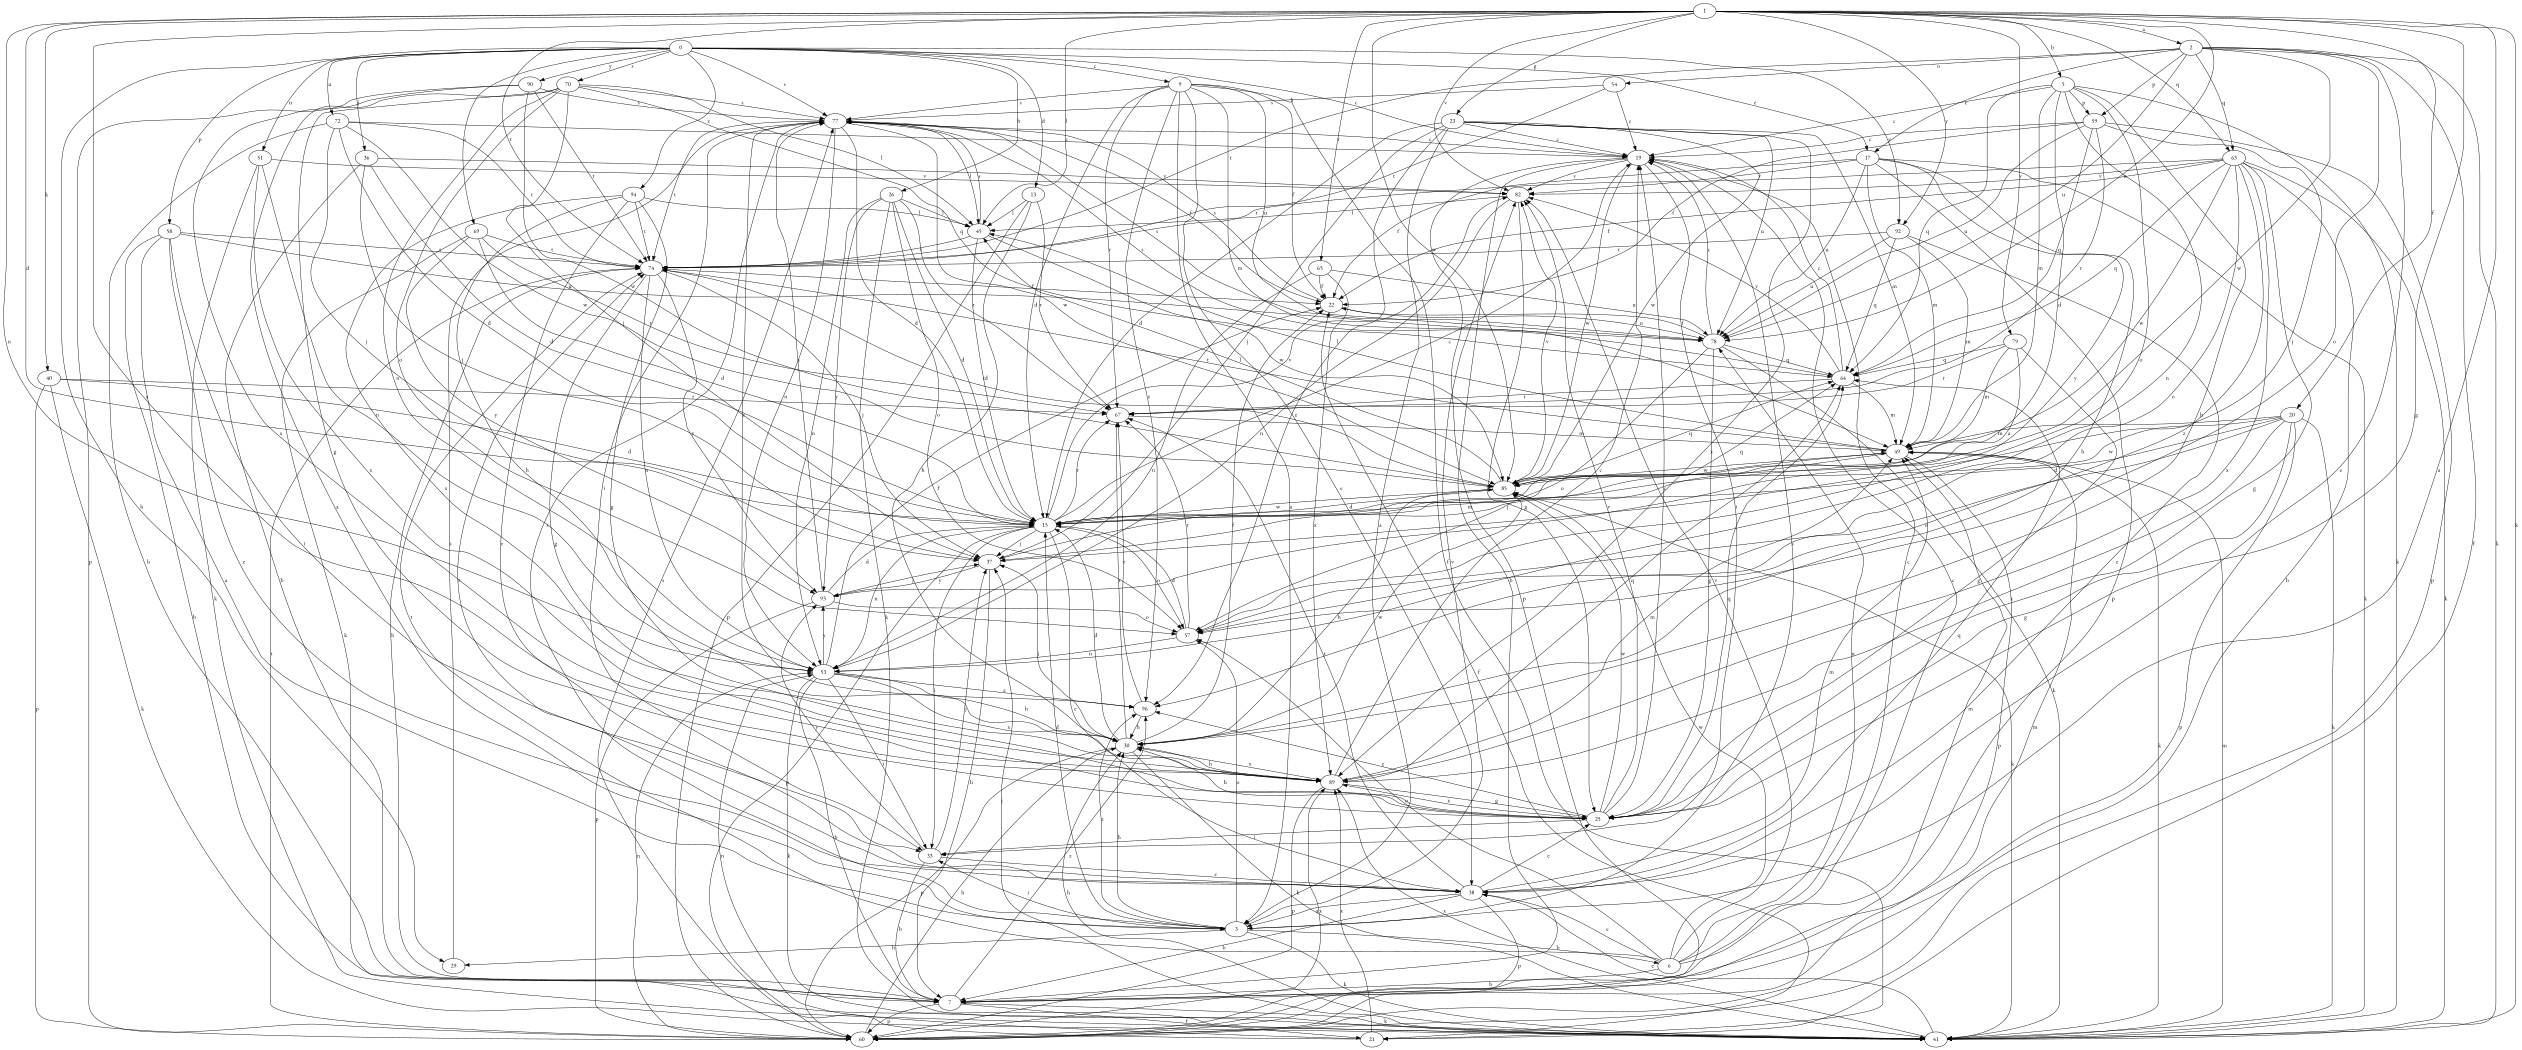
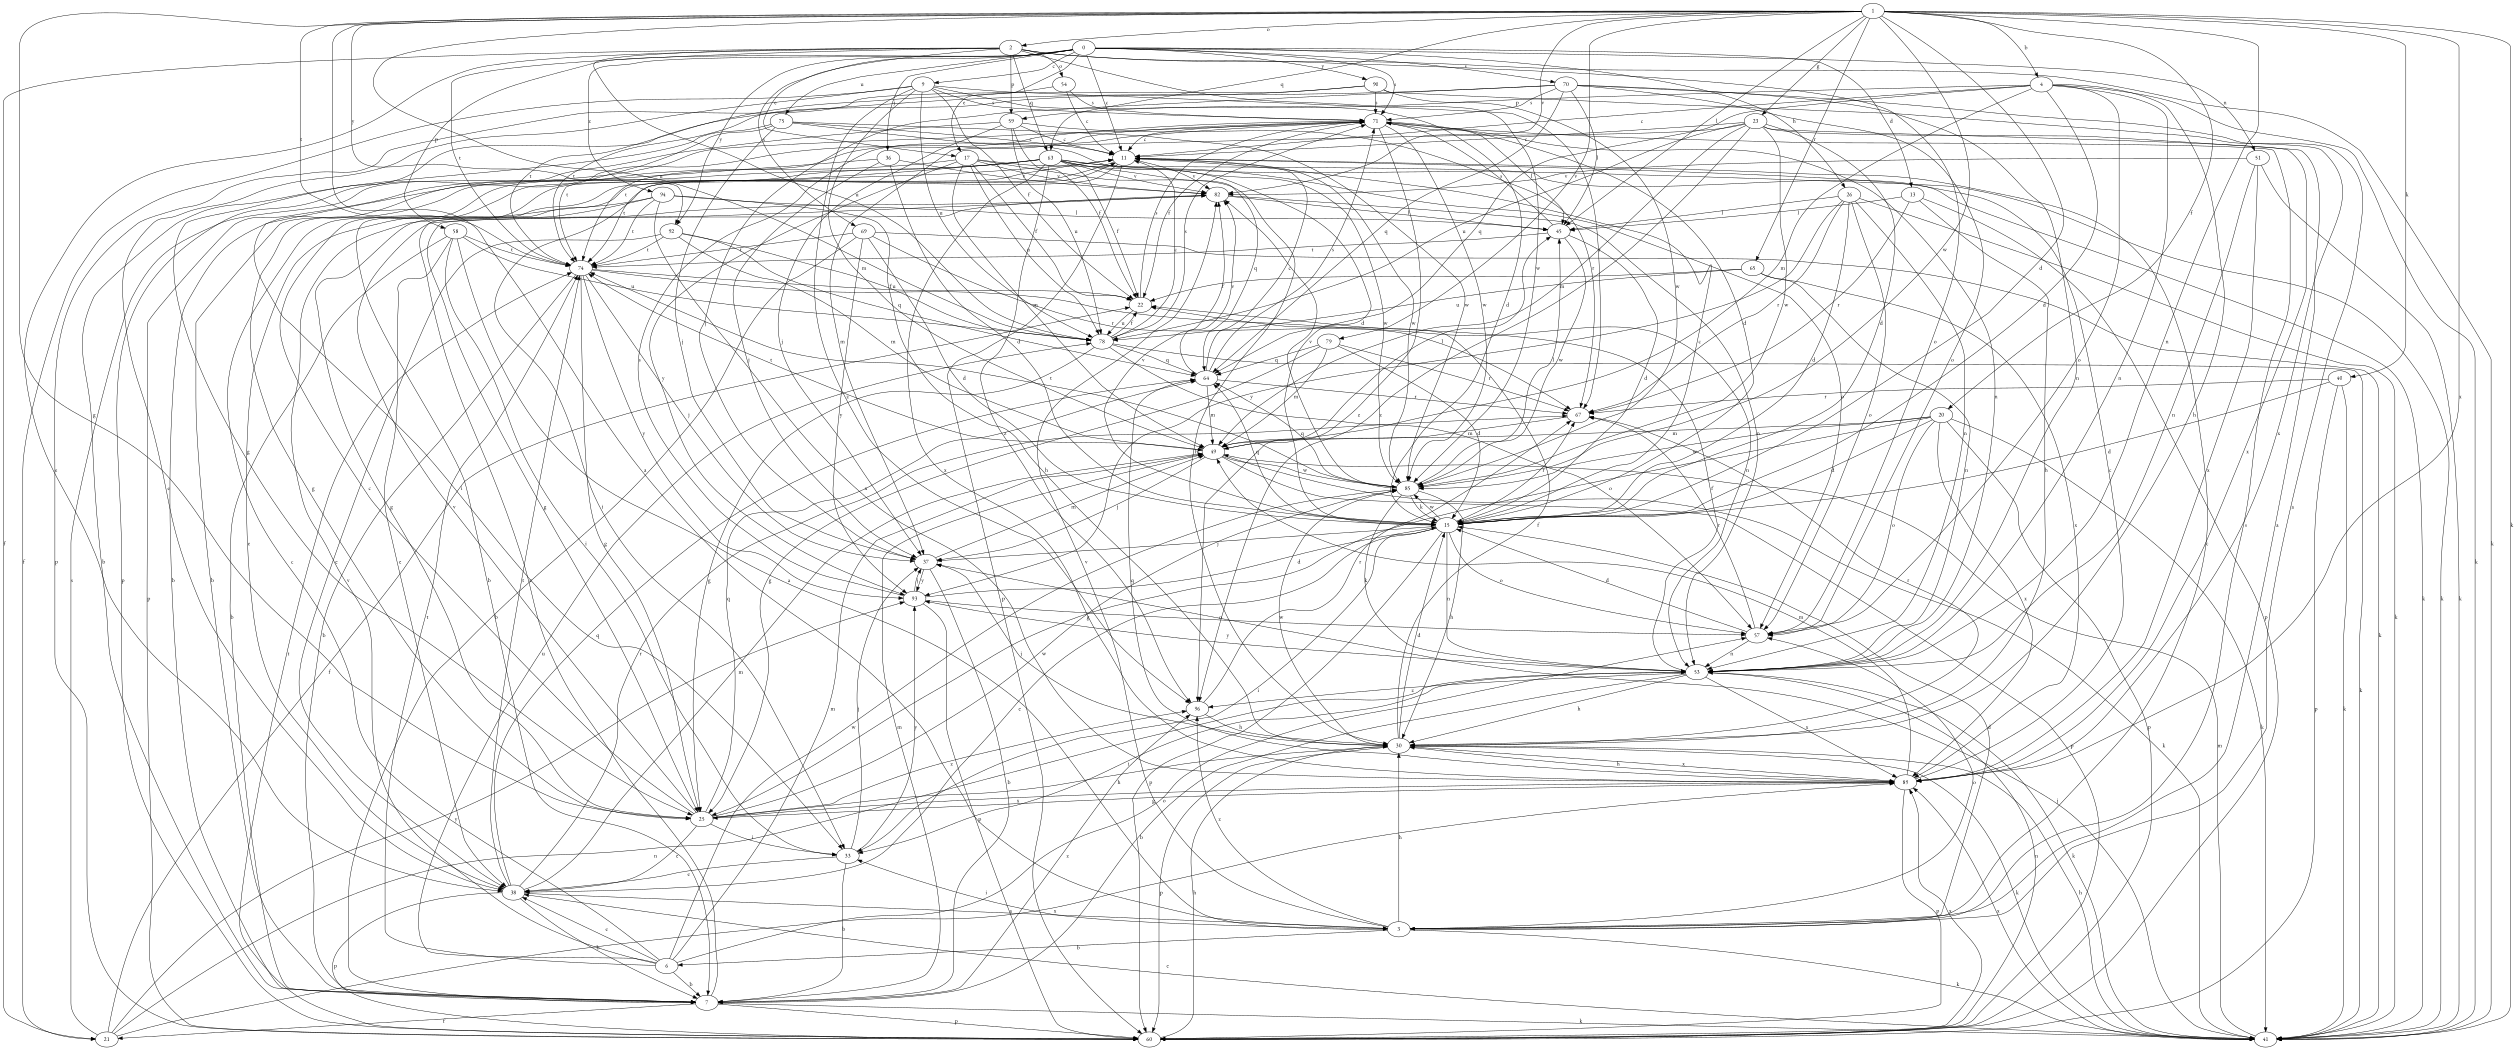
edge "1" -> "2": label "a" -> "o"
node "5": label "5" -> "4"
node "72": label "72" -> "75"
node "77": label "77" -> "71"
node "19": label "19" -> "11"
edge "59" -> "64": removed, label "q"
edge "23" -> "37": label "j" -> "m"
edge "79" -> "15": label "a" -> "d"
edge "9" -> "3": removed, label "a"
edge "85" -> "15": label "d" -> "k"
edge "85" -> "41": now "85" -> "53"
edge "69" -> "7": added, label "b"
edge "21" -> "93": added, label "y"
edge "38" -> "25": reversed
node "29": removed
